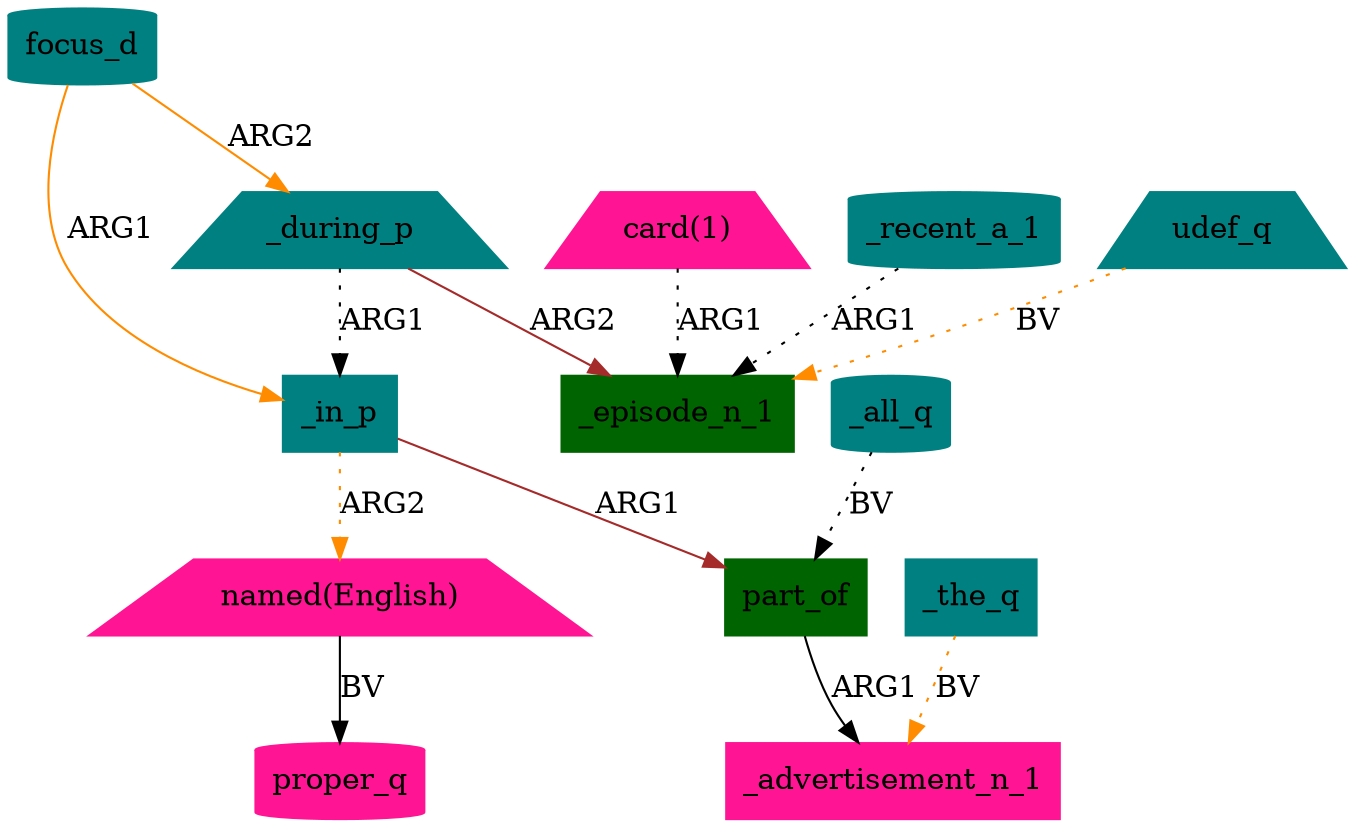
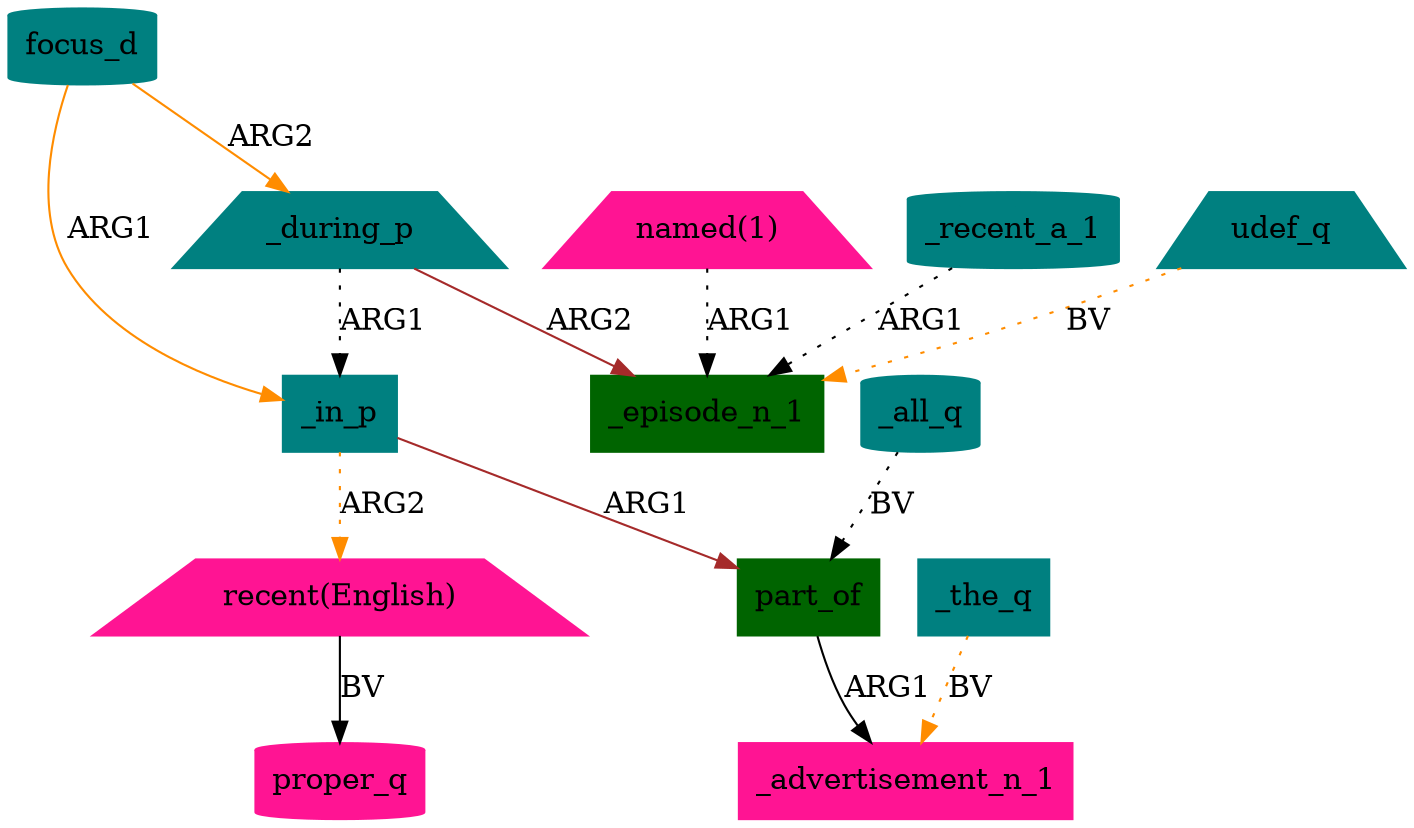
node "card(1)": label "card(1)" -> "named(1)"
node "named(English)": label "named(English)" -> "recent(English)"
